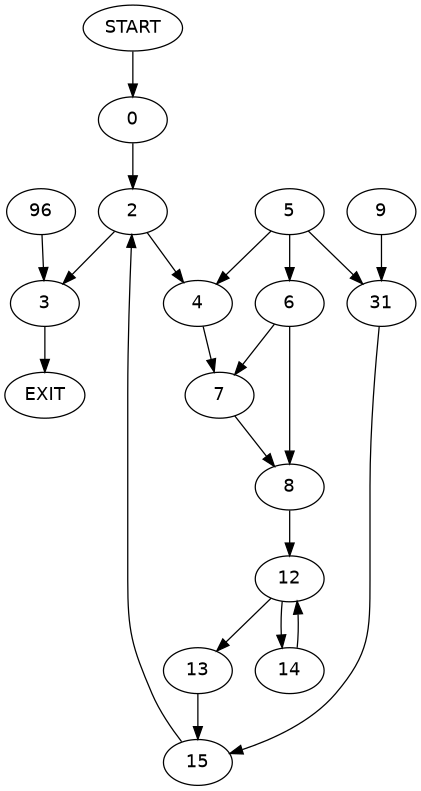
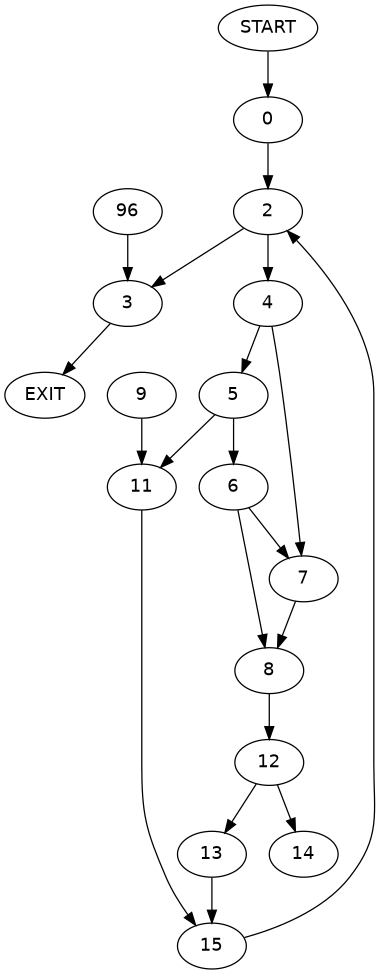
edge "5" -> "4": reversed
node "31": label "31" -> "11"
edge "14" -> "12": removed
